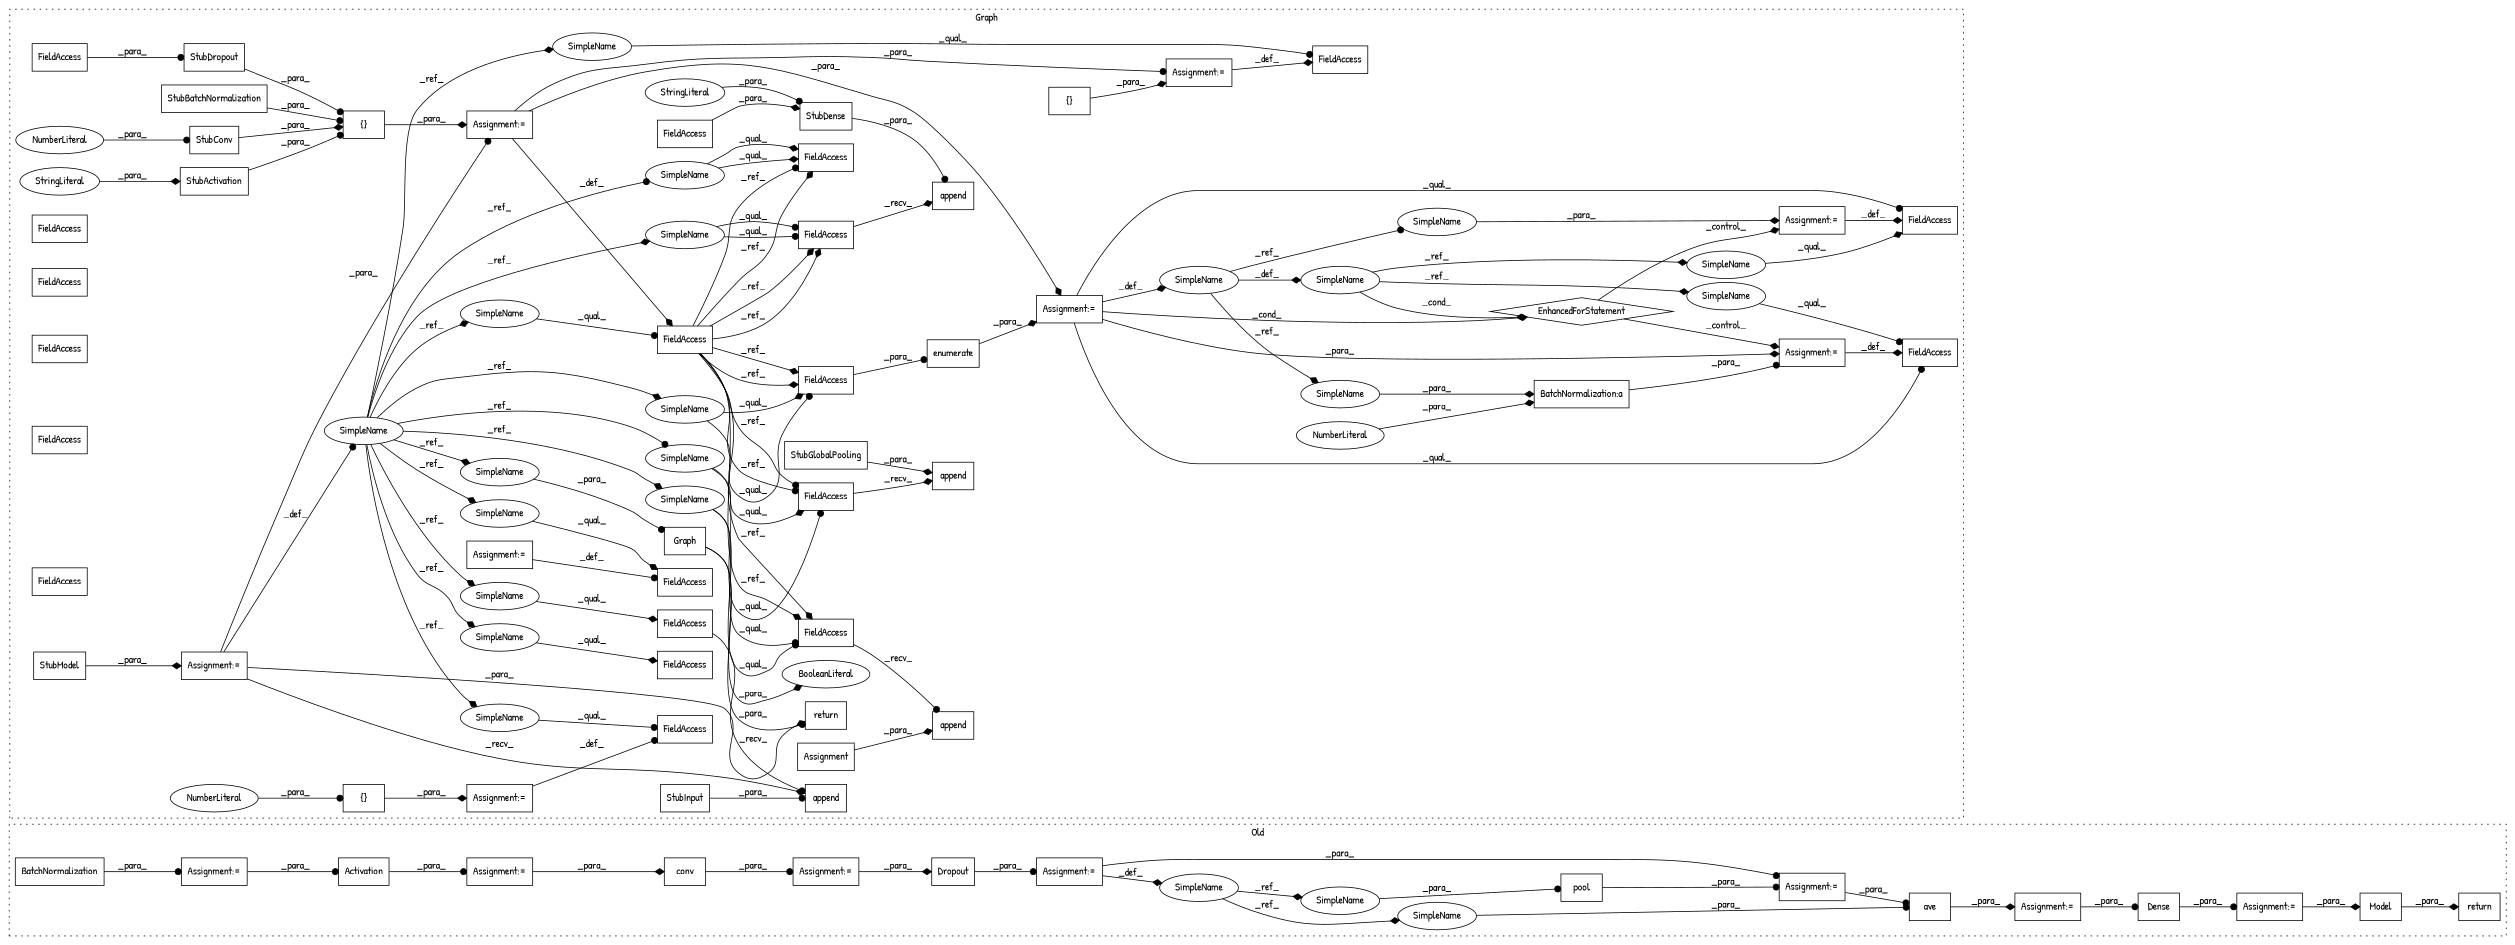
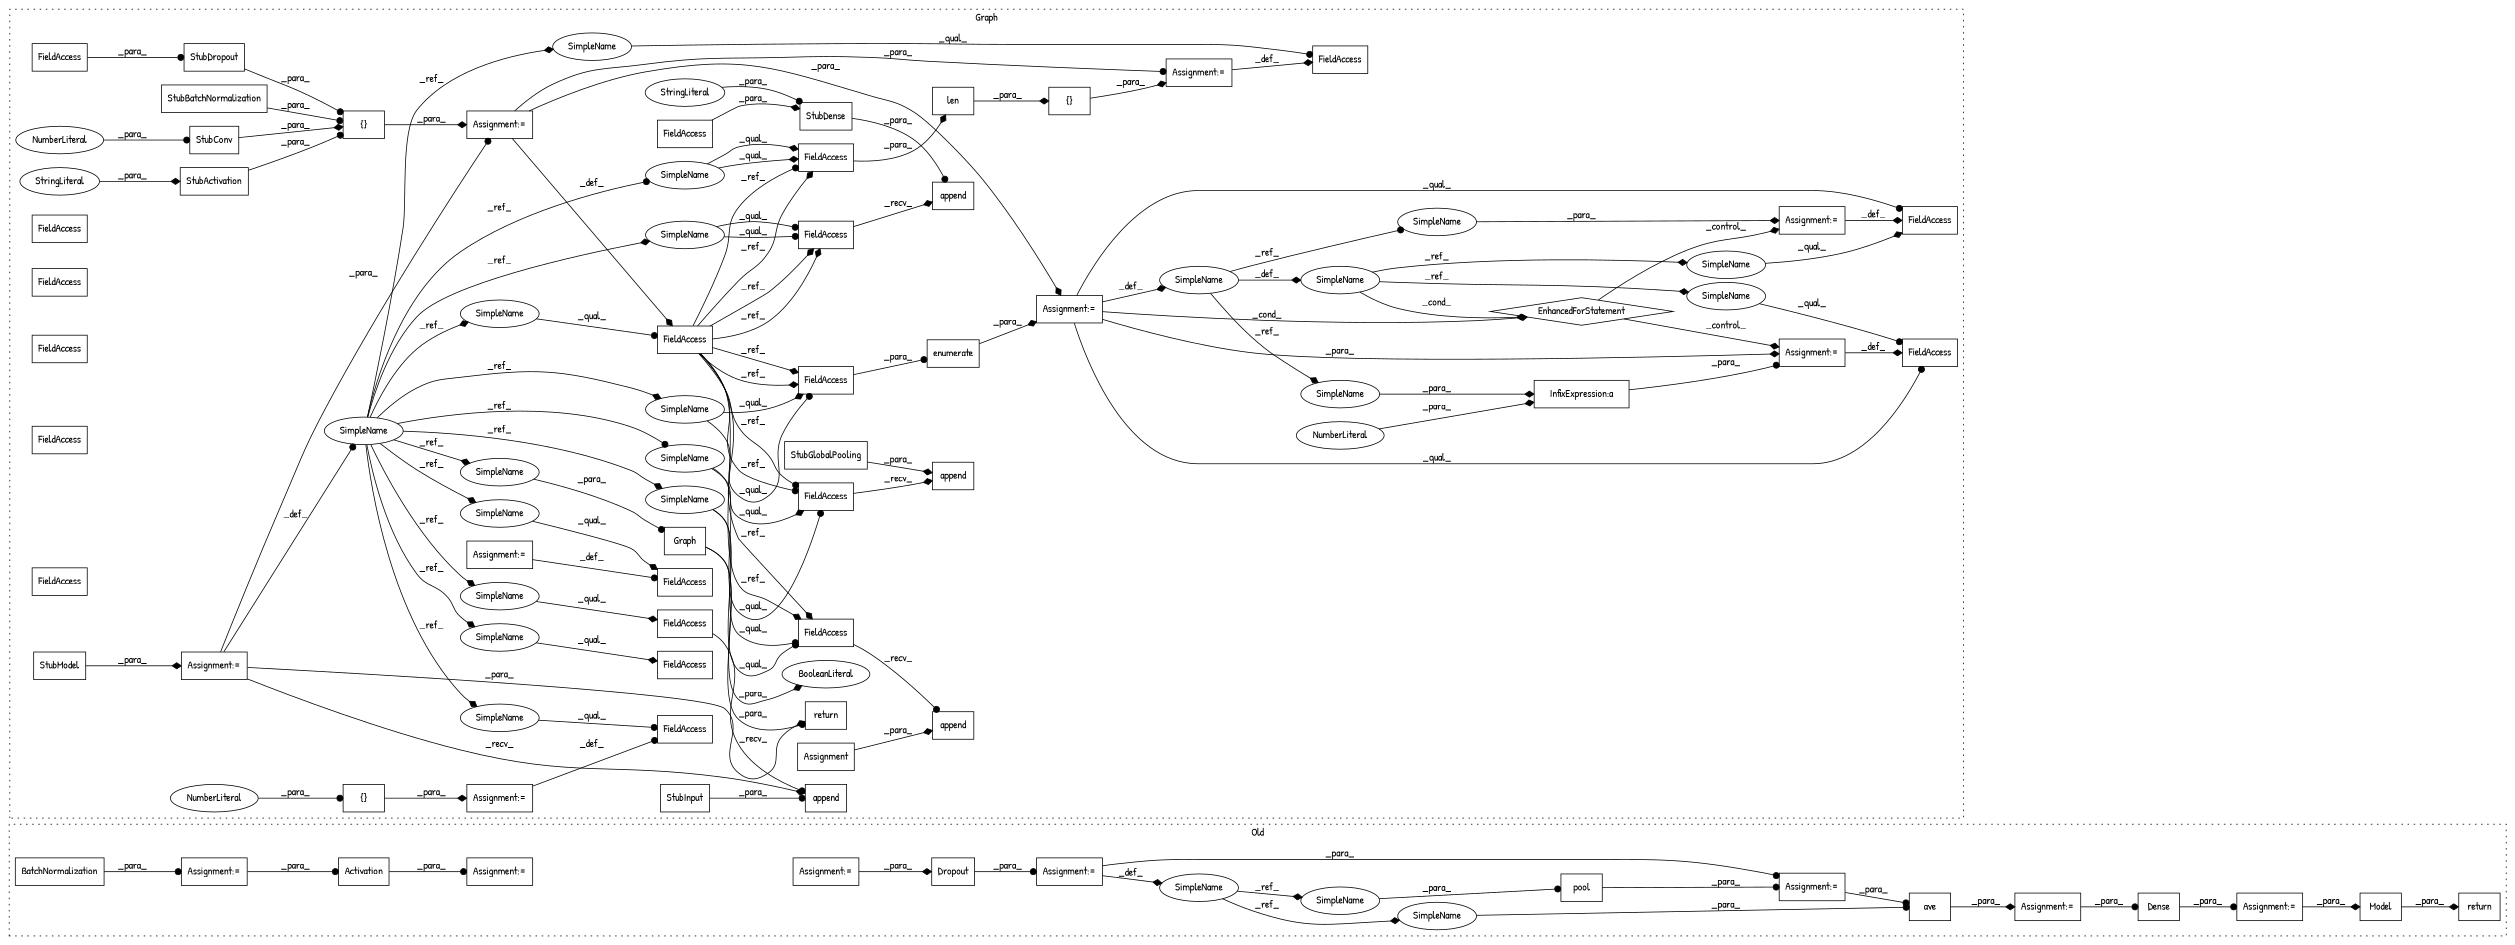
node "len": added
node "BatchNormalization:a": label "BatchNormalization:a" -> "InfixExpression:a"
node "conv": removed
